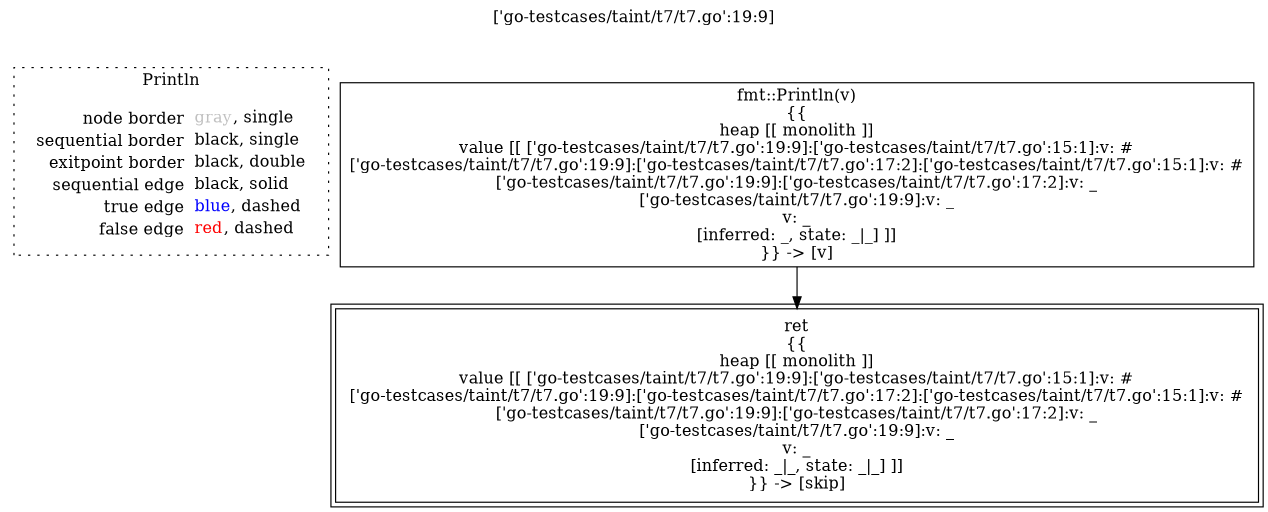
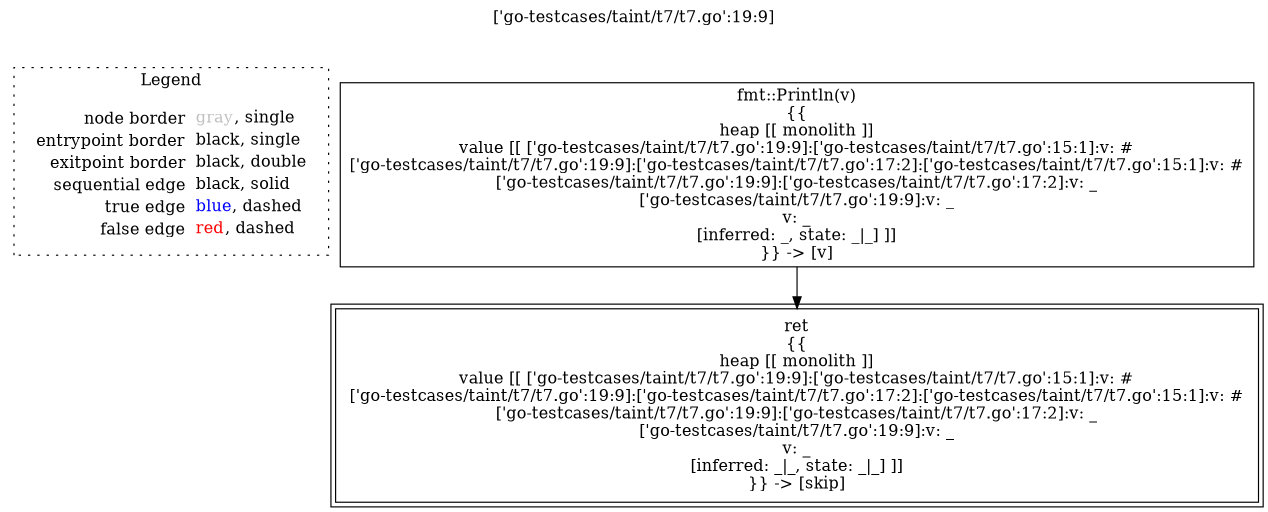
cluster "Println": label "Println" -> "Legend"
node "node border": text "sequential border" -> "entrypoint border"
